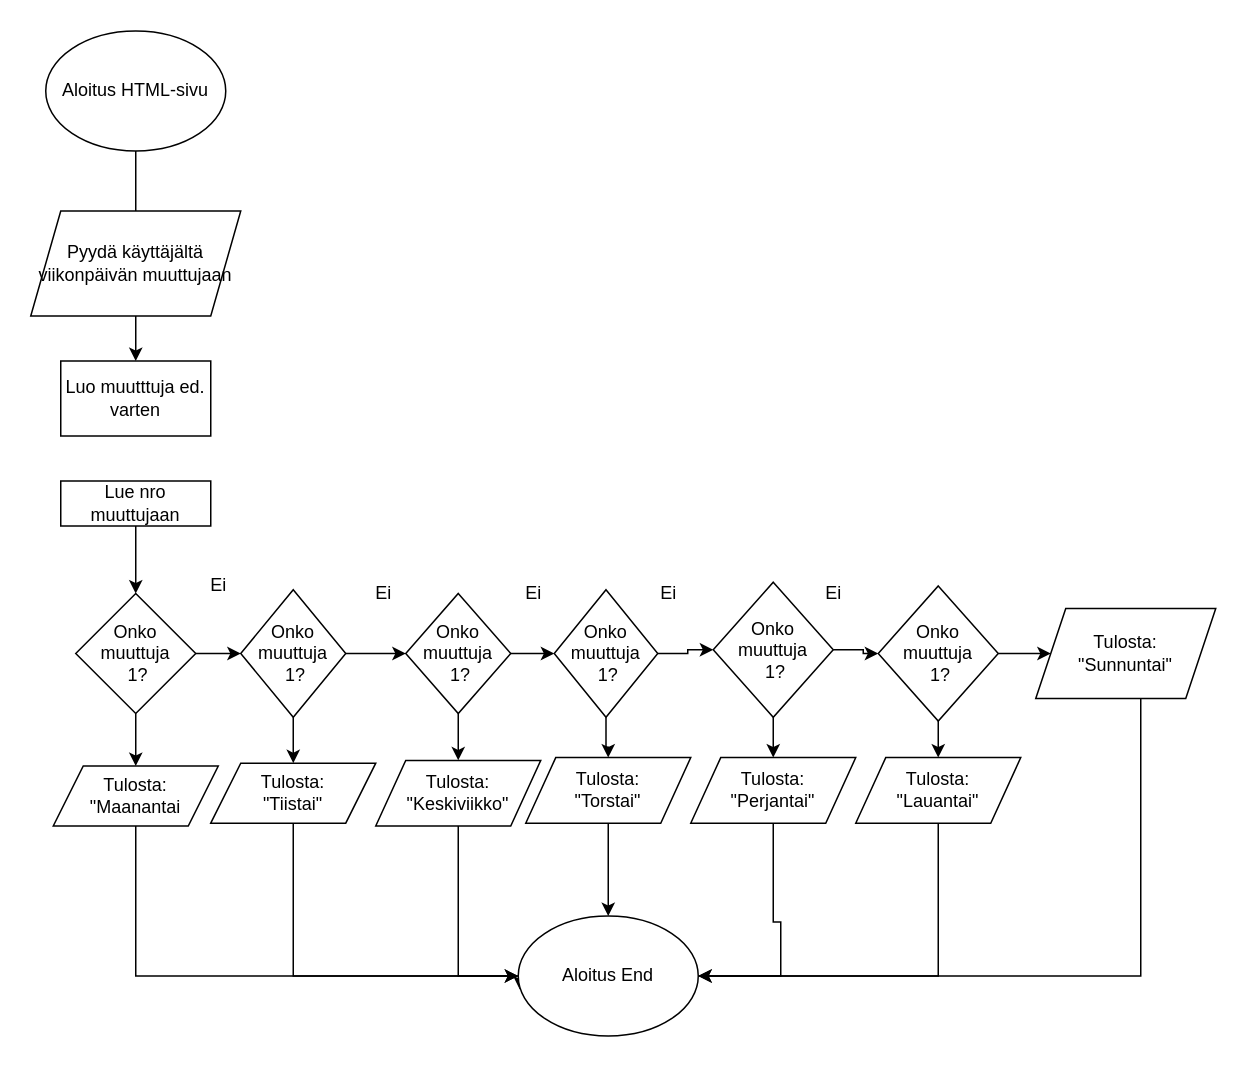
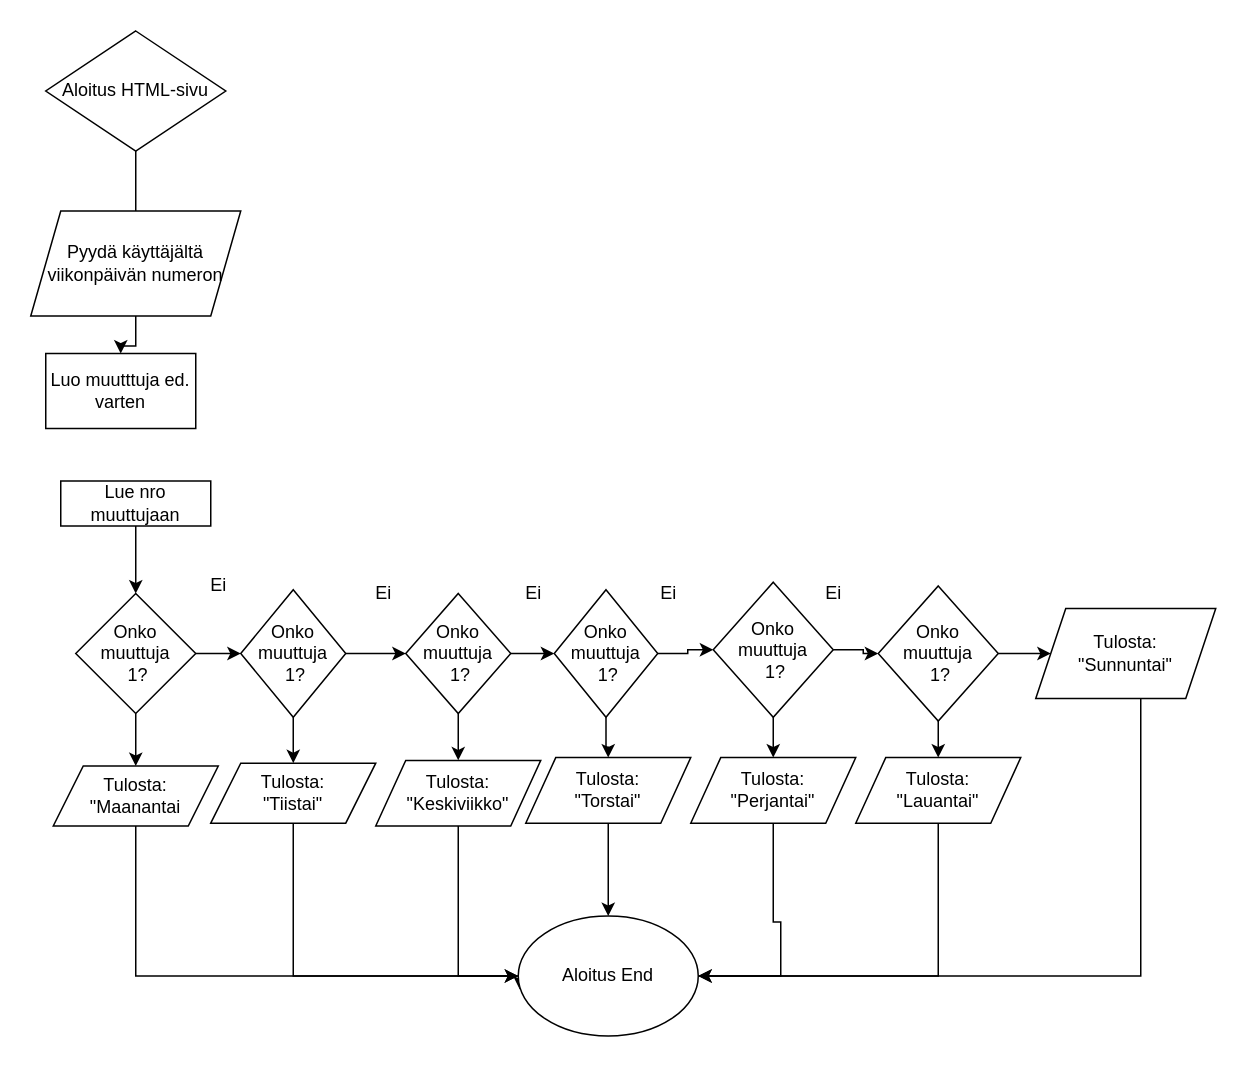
node "Aloitus HTML-sivu": shape ellipse -> diamond
node "Pyydä käyttäjältä viikonpäivän muuttujaan": label "Pyydä käyttäjältä viikonpäivän muuttujaan" -> "Pyydä käyttäjältä viikonpäivän numeron"
node "Luo muutttuja ed. varten": moved (136, 398) -> (121, 391)
